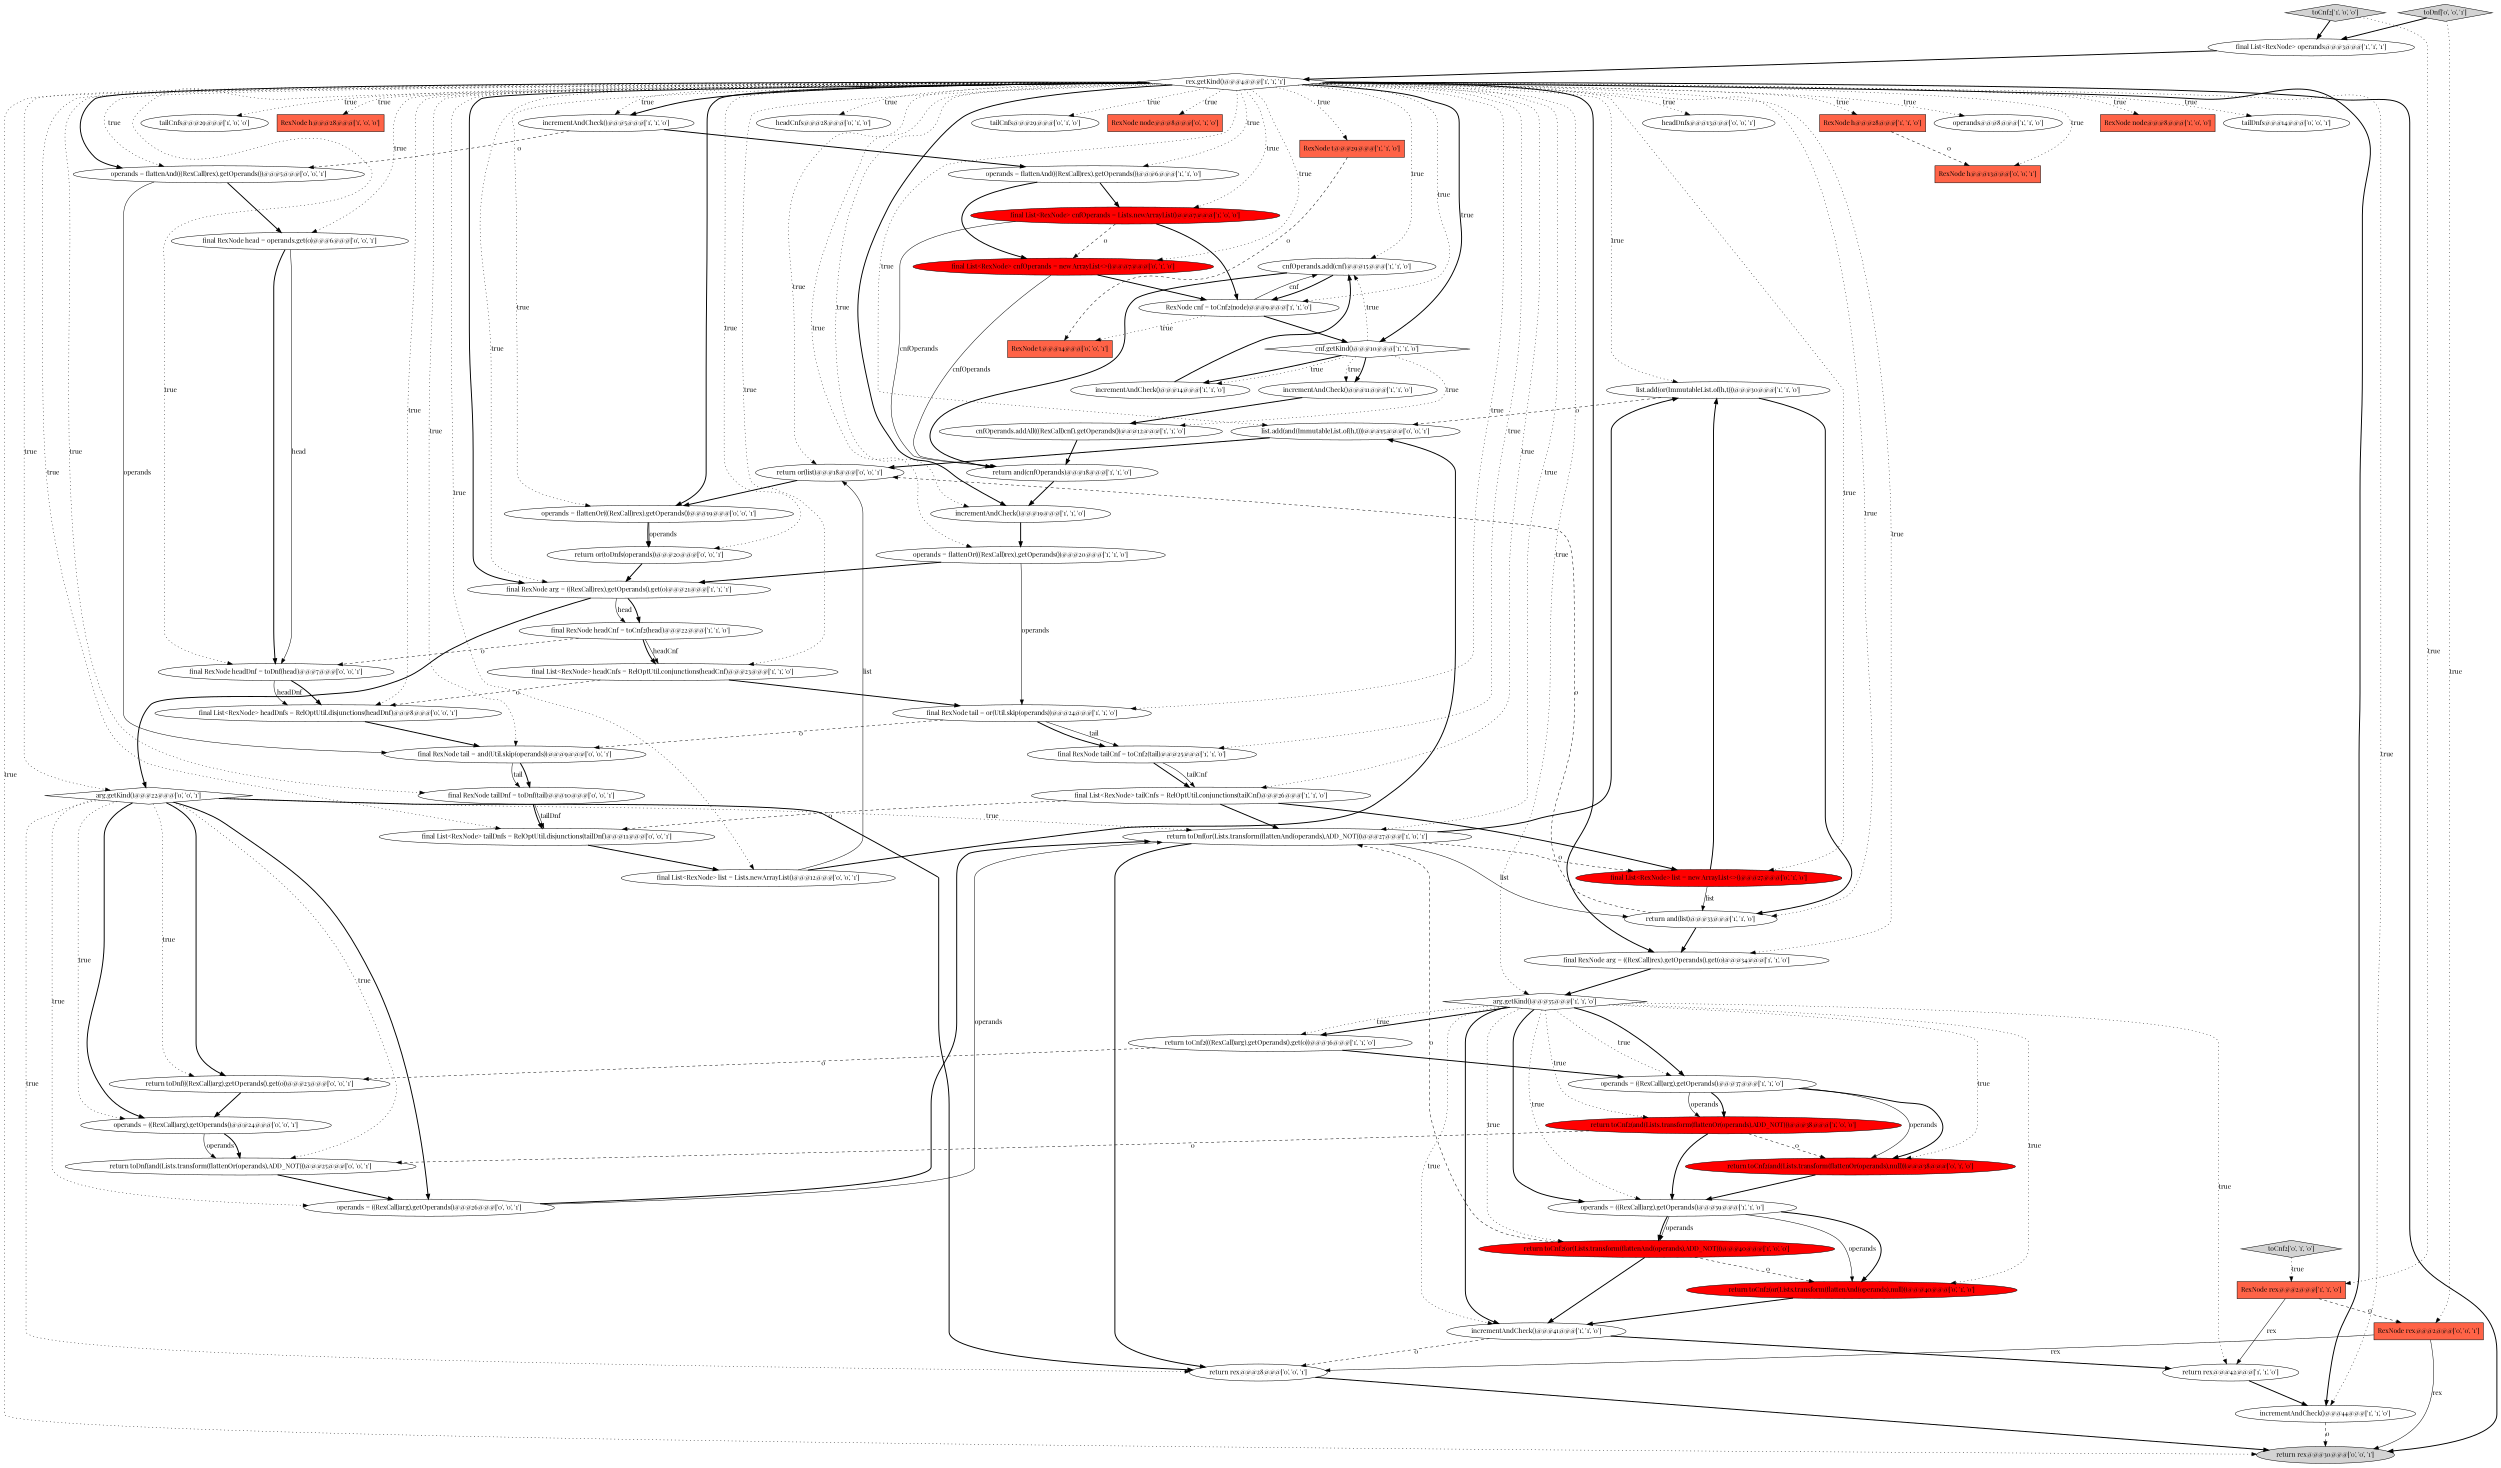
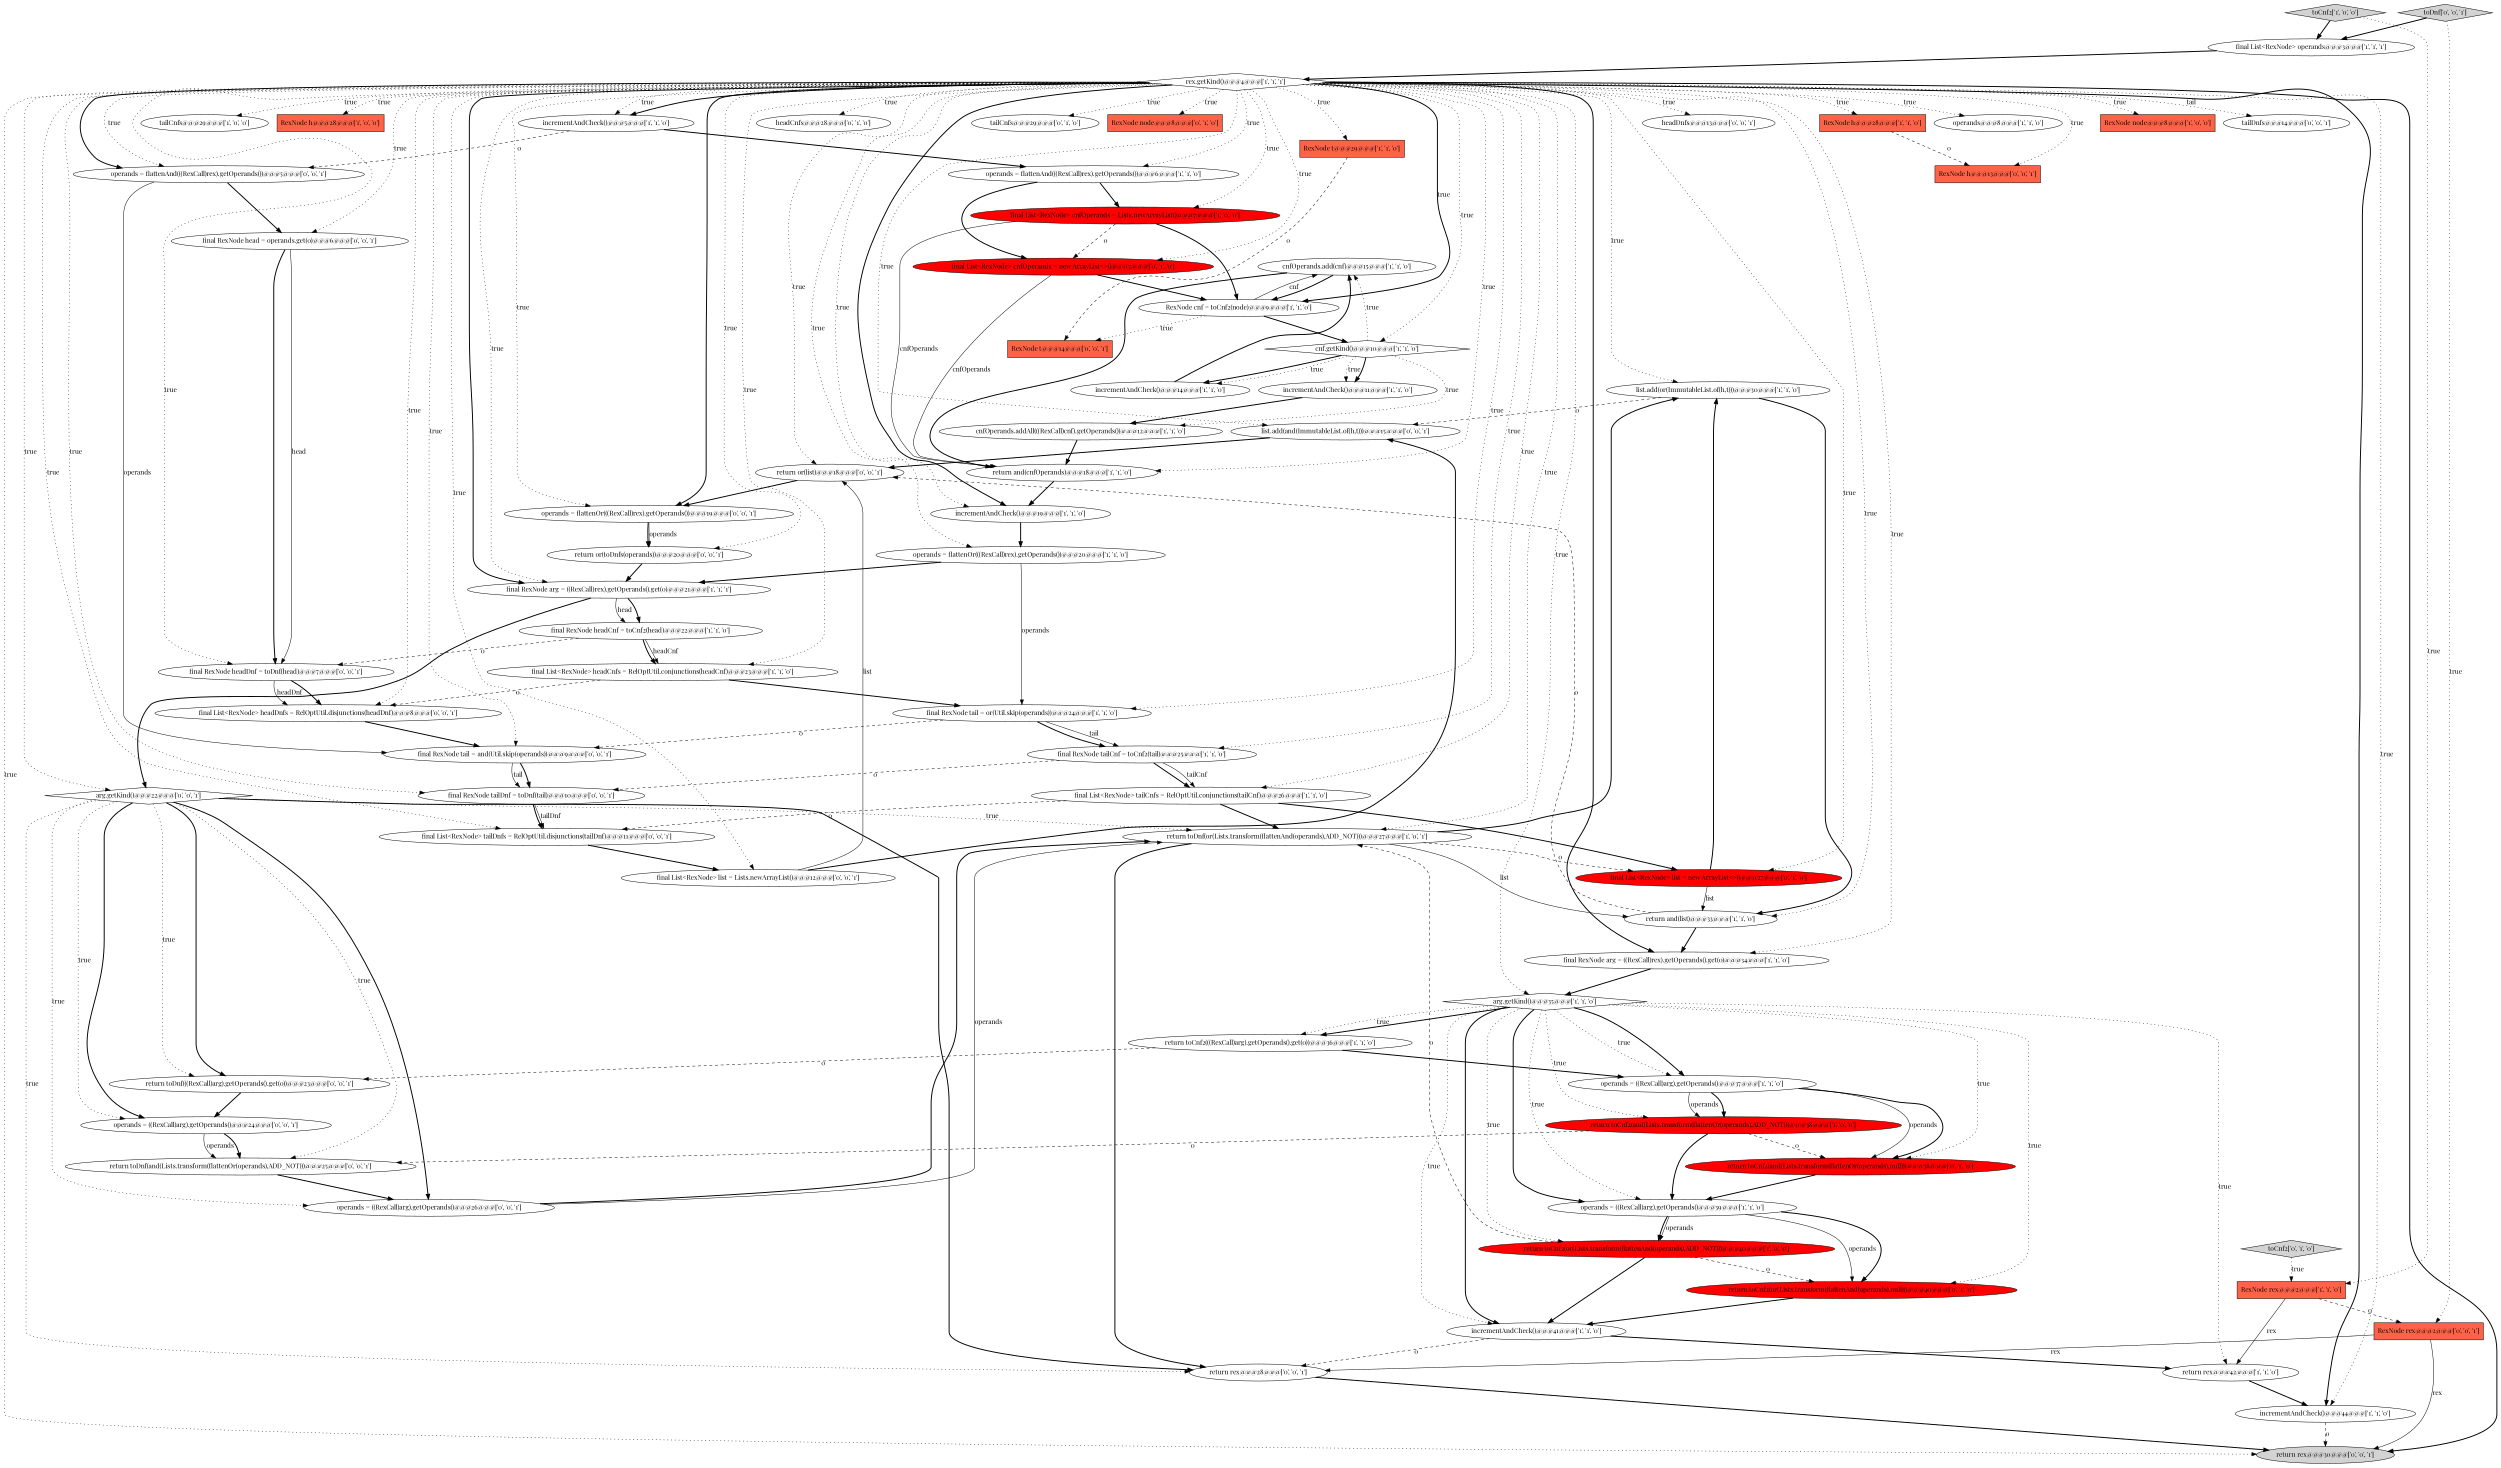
edge "rex.getKind()@@@4@@@['1', '1', '1']" -> "tailDnfs@@@14@@@['0', '0', '1']": label "true" -> "tail"
edge "rex.getKind()@@@4@@@['1', '1', '1']" -> "cnfOperands.add(cnf)@@@15@@@['1', '1', '0']": now "rex.getKind()@@@4@@@['1', '1', '1']" -> "return and(cnfOperands)@@@18@@@['1', '1', '0']"
edge "rex.getKind()@@@4@@@['1', '1', '1']" -> "cnf.getKind()@@@10@@@['1', '1', '0']": style bold -> dotted
edge "rex.getKind()@@@4@@@['1', '1', '1']" -> "RexNode cnf = toCnf2(node)@@@9@@@['1', '1', '0']": style dotted -> bold
edge "final RexNode tailCnf = toCnf2(tail)@@@25@@@['1', '1', '0']" -> "final RexNode tailDnf = toDnf(tail)@@@10@@@['0', '0', '1']": added, label "0"
